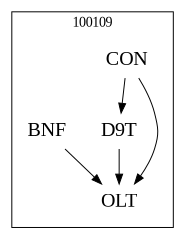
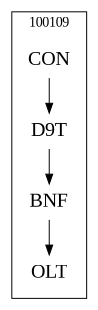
edge "CON" -> "OLT": removed
edge "D9T" -> "OLT": now "D9T" -> "BNF"
